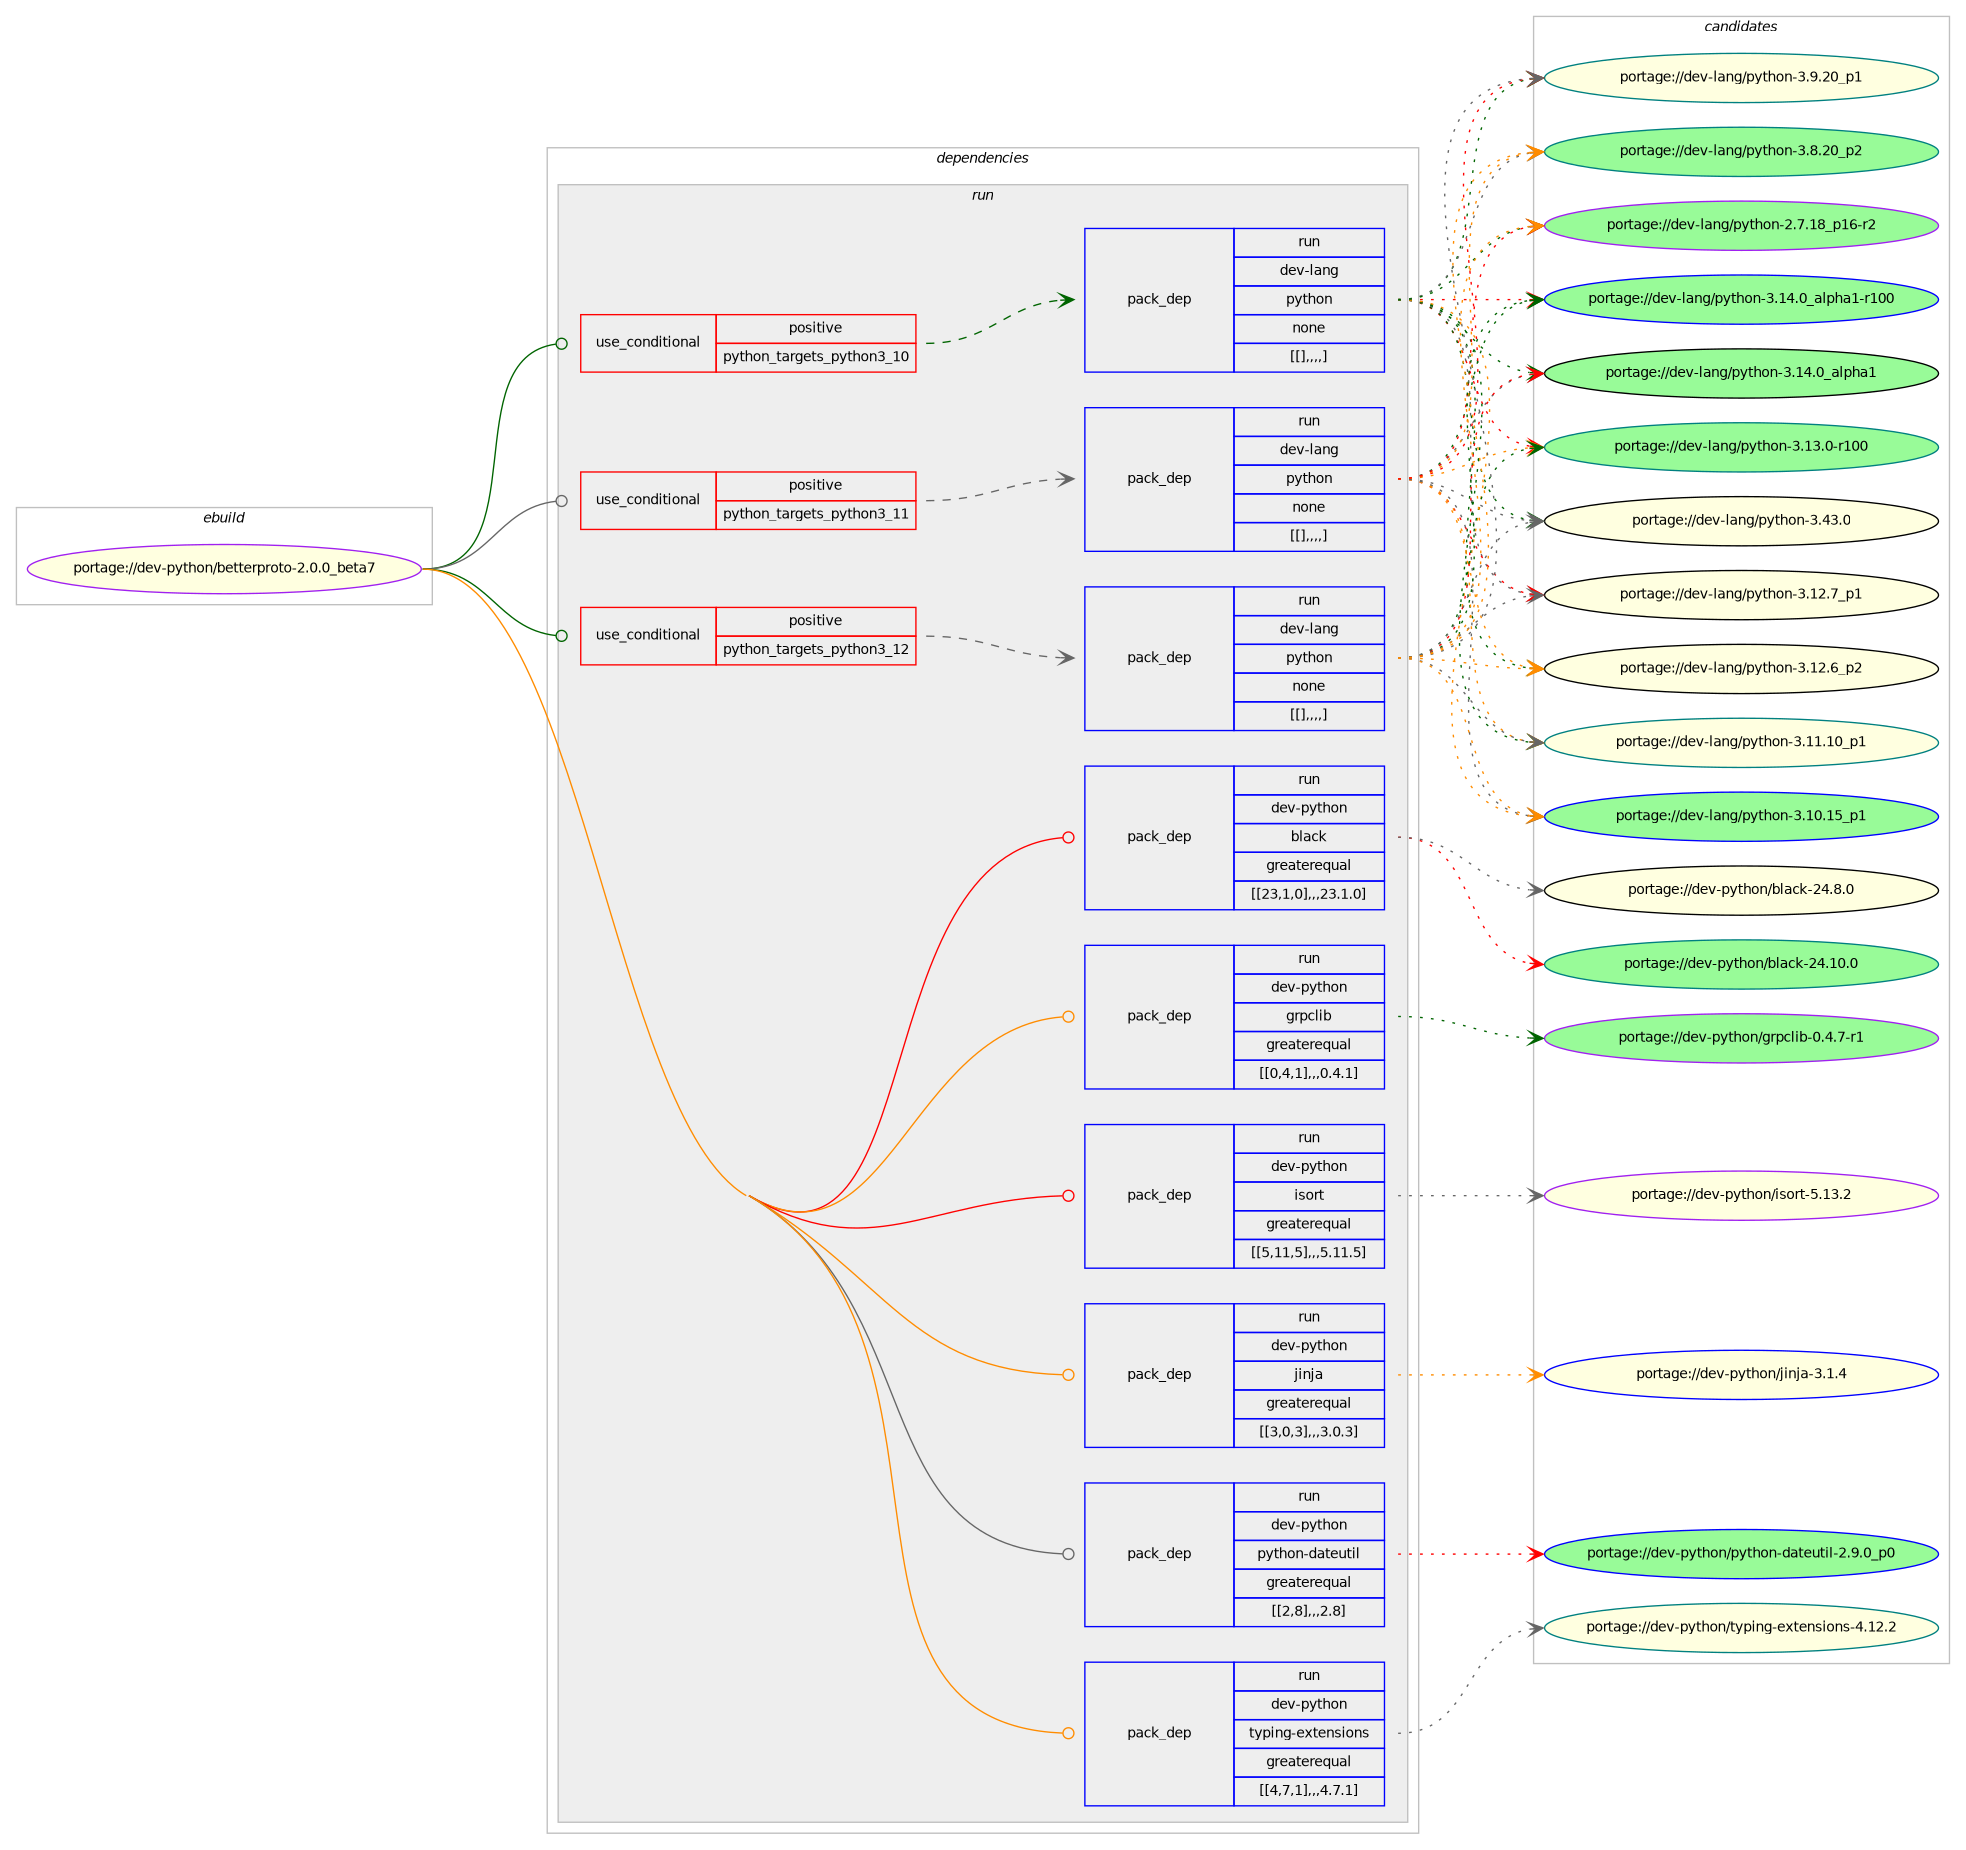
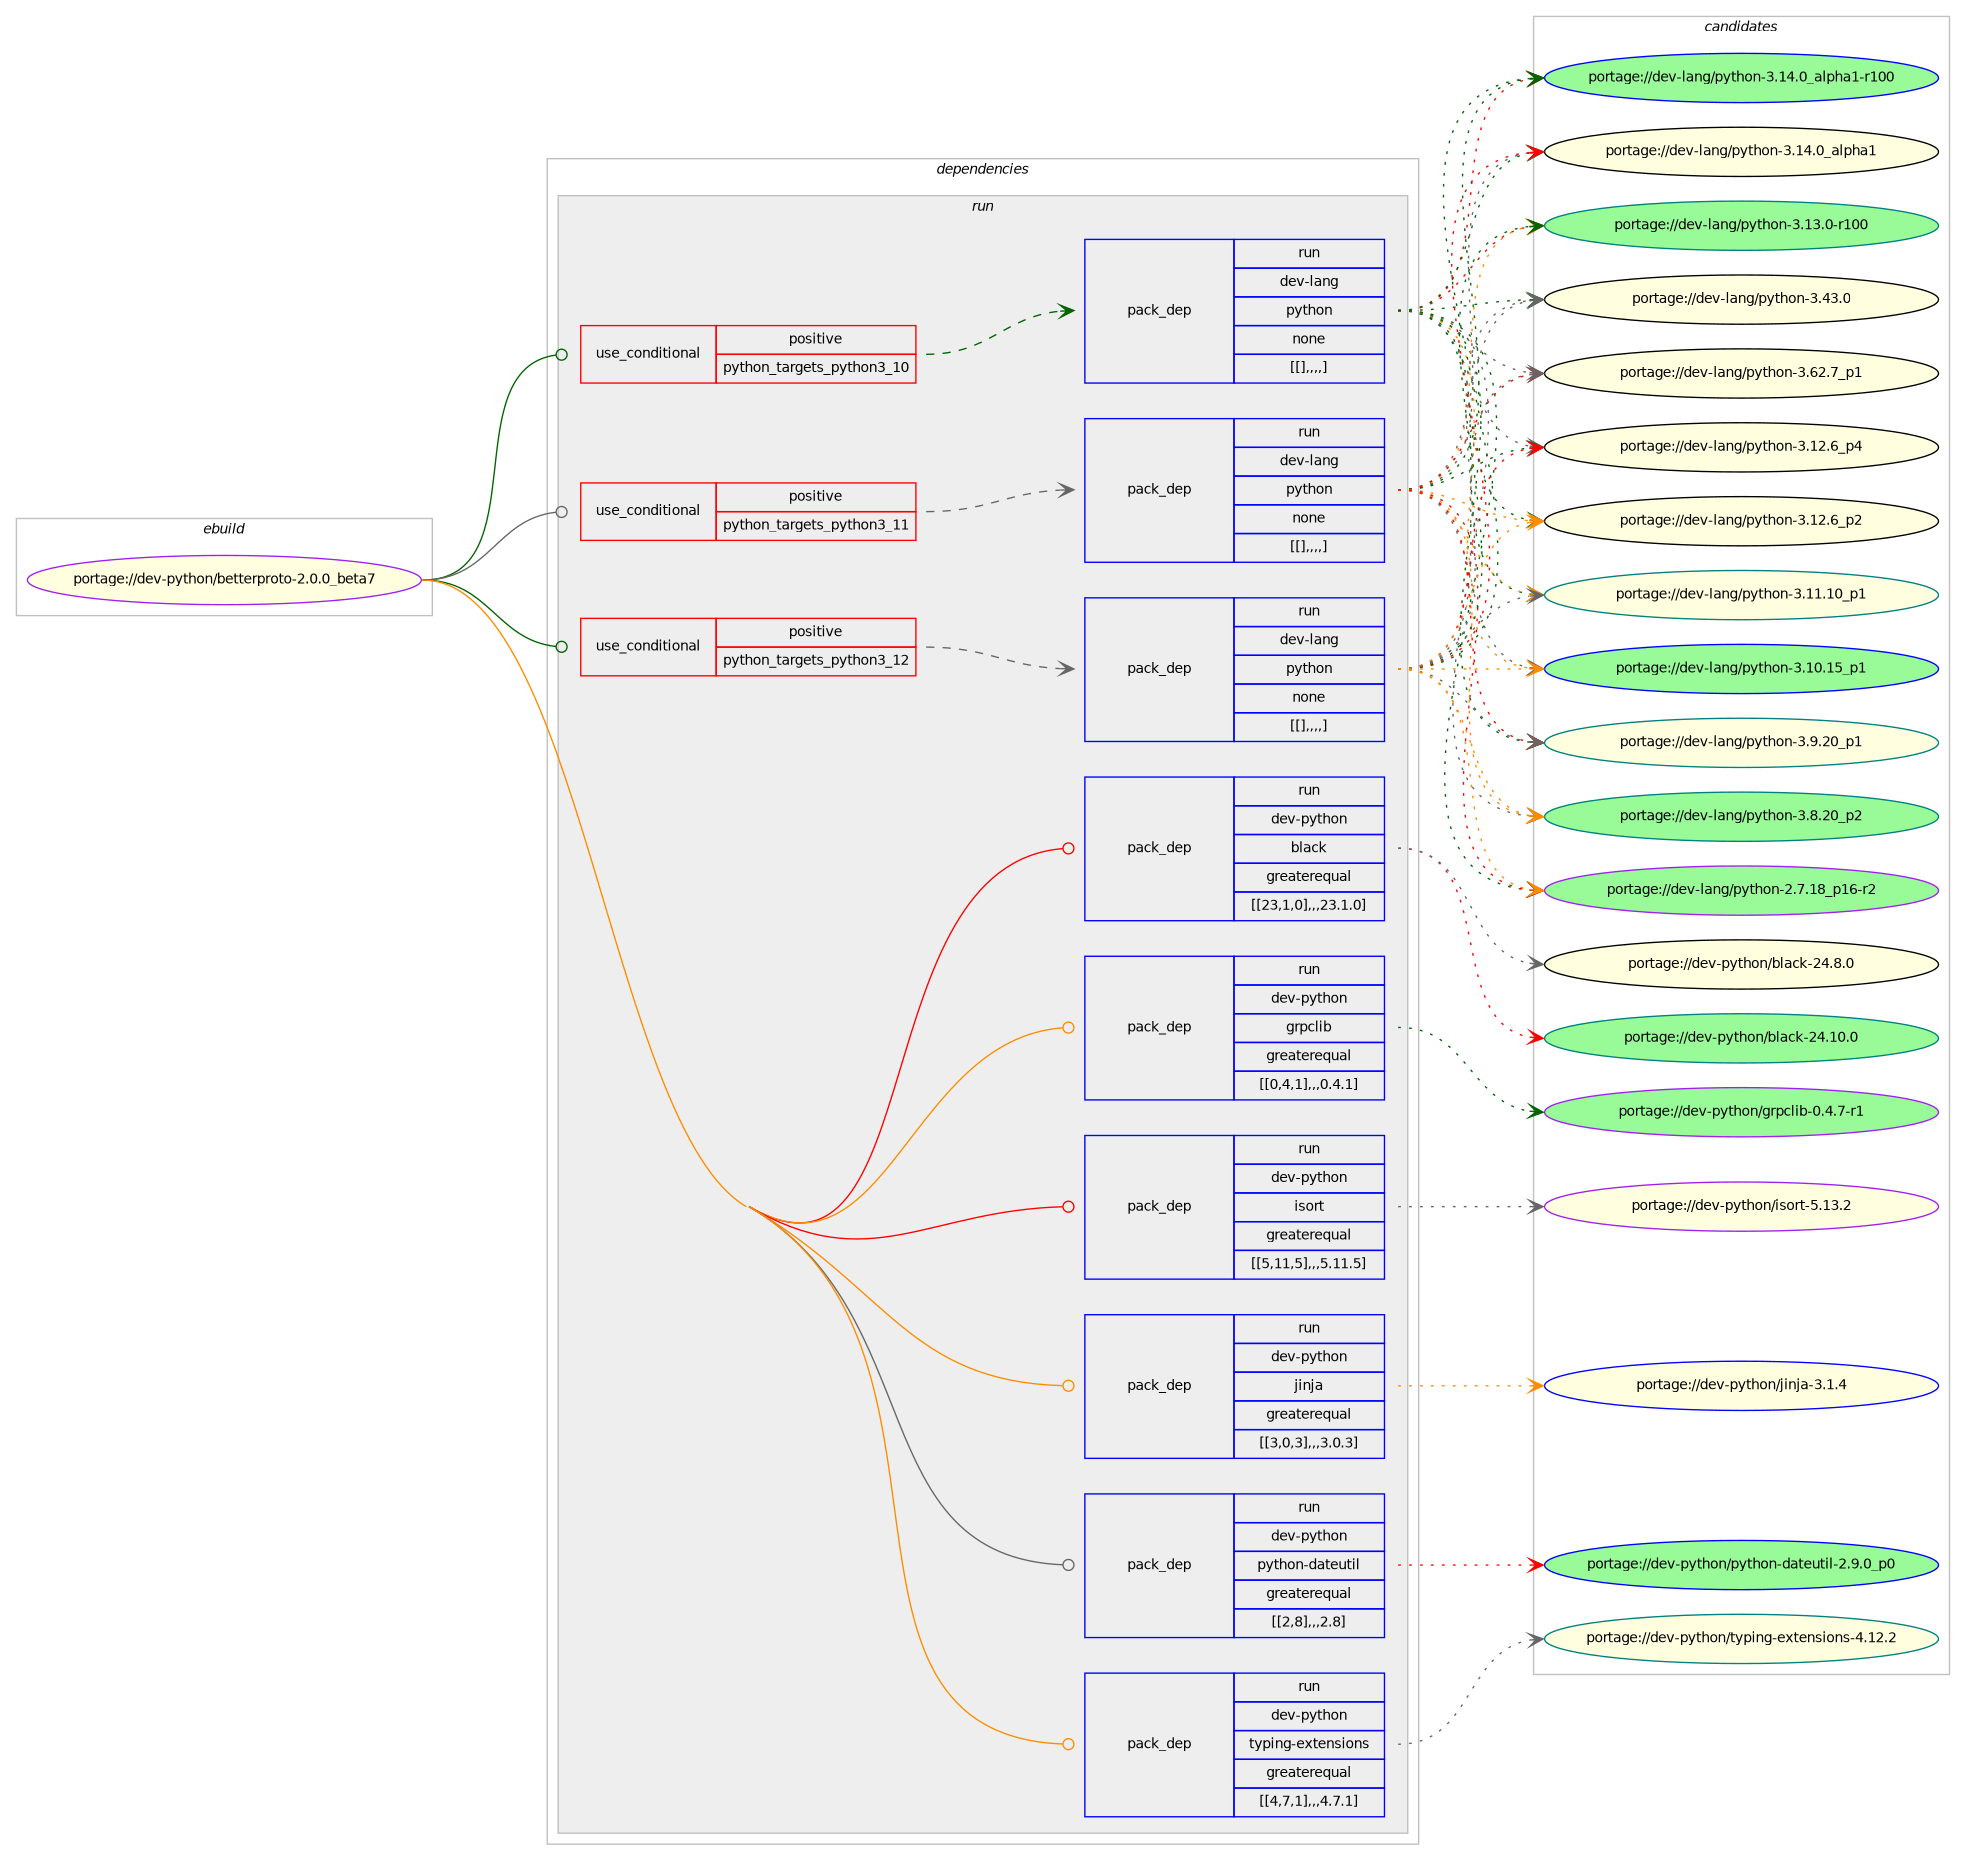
node "portage://dev-lang/python-3.14.0_alpha1": fillcolor palegreen -> lightyellow
node "portage://dev-lang/python-3.12.6_p4": added
node "portage://dev-lang/python-3.12.7_p1": label "portage://dev-lang/python-3.12.7_p1" -> "portage://dev-lang/python-3.62.7_p1"
